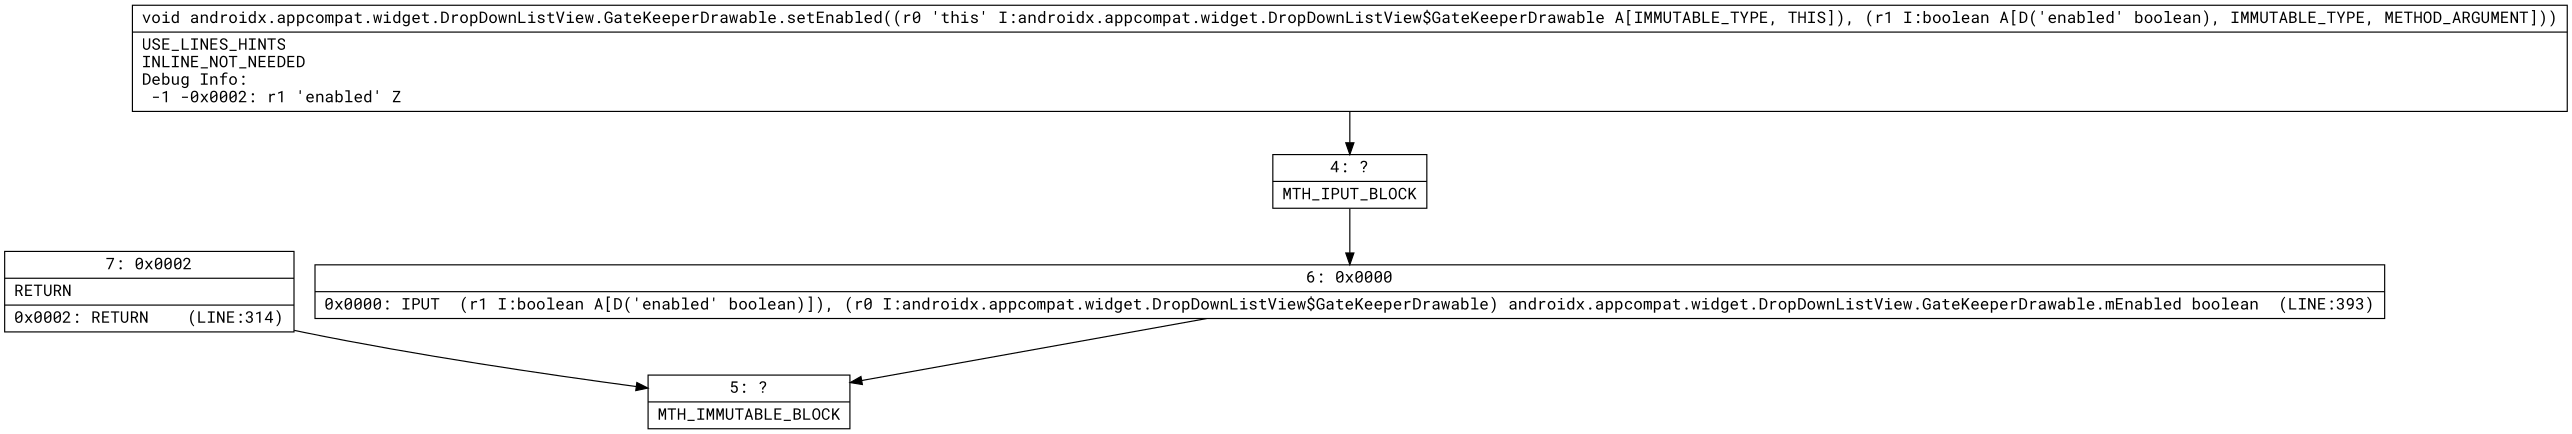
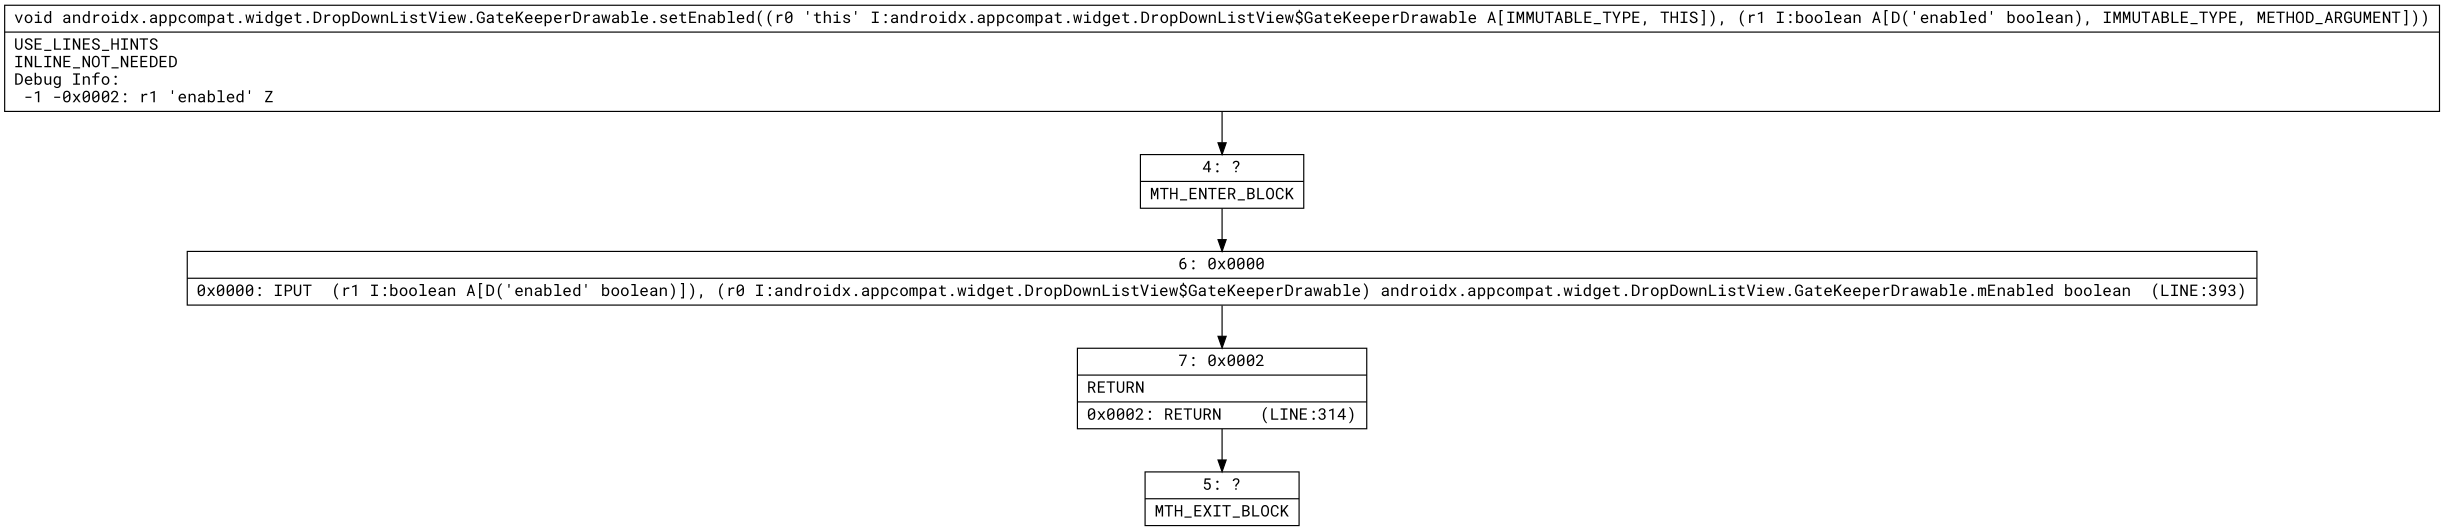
node "4: ?": text "MTH_IPUT_BLOCK" -> "MTH_ENTER_BLOCK"
edge "6: 0x0000" -> "5: ?": now "6: 0x0000" -> "7: 0x0002"
node "5: ?": text "MTH_IMMUTABLE_BLOCK" -> "MTH_EXIT_BLOCK"
